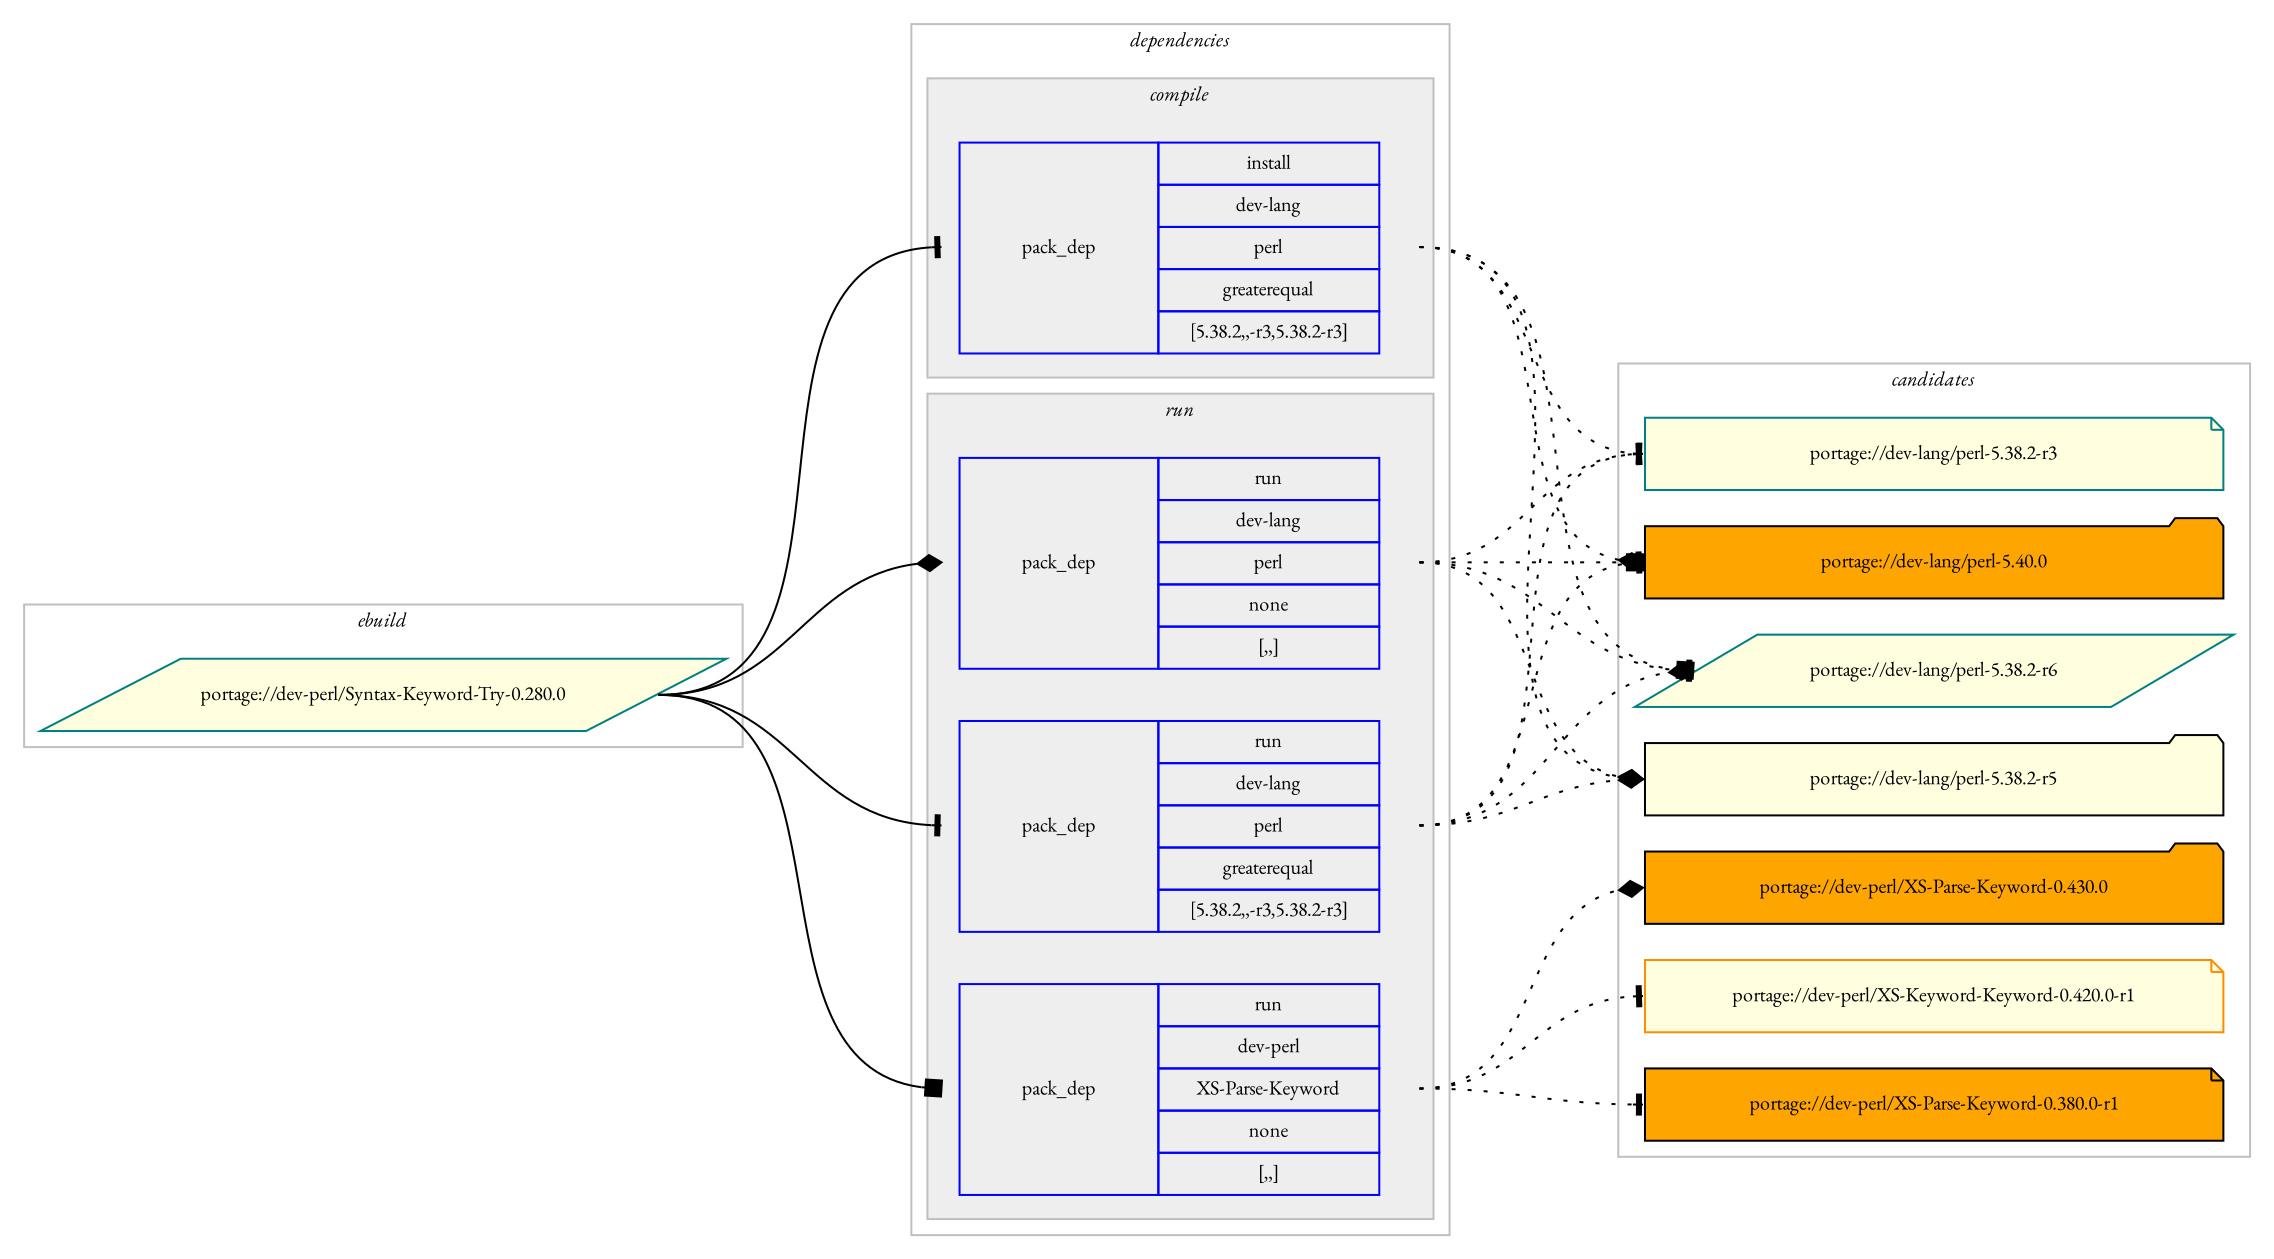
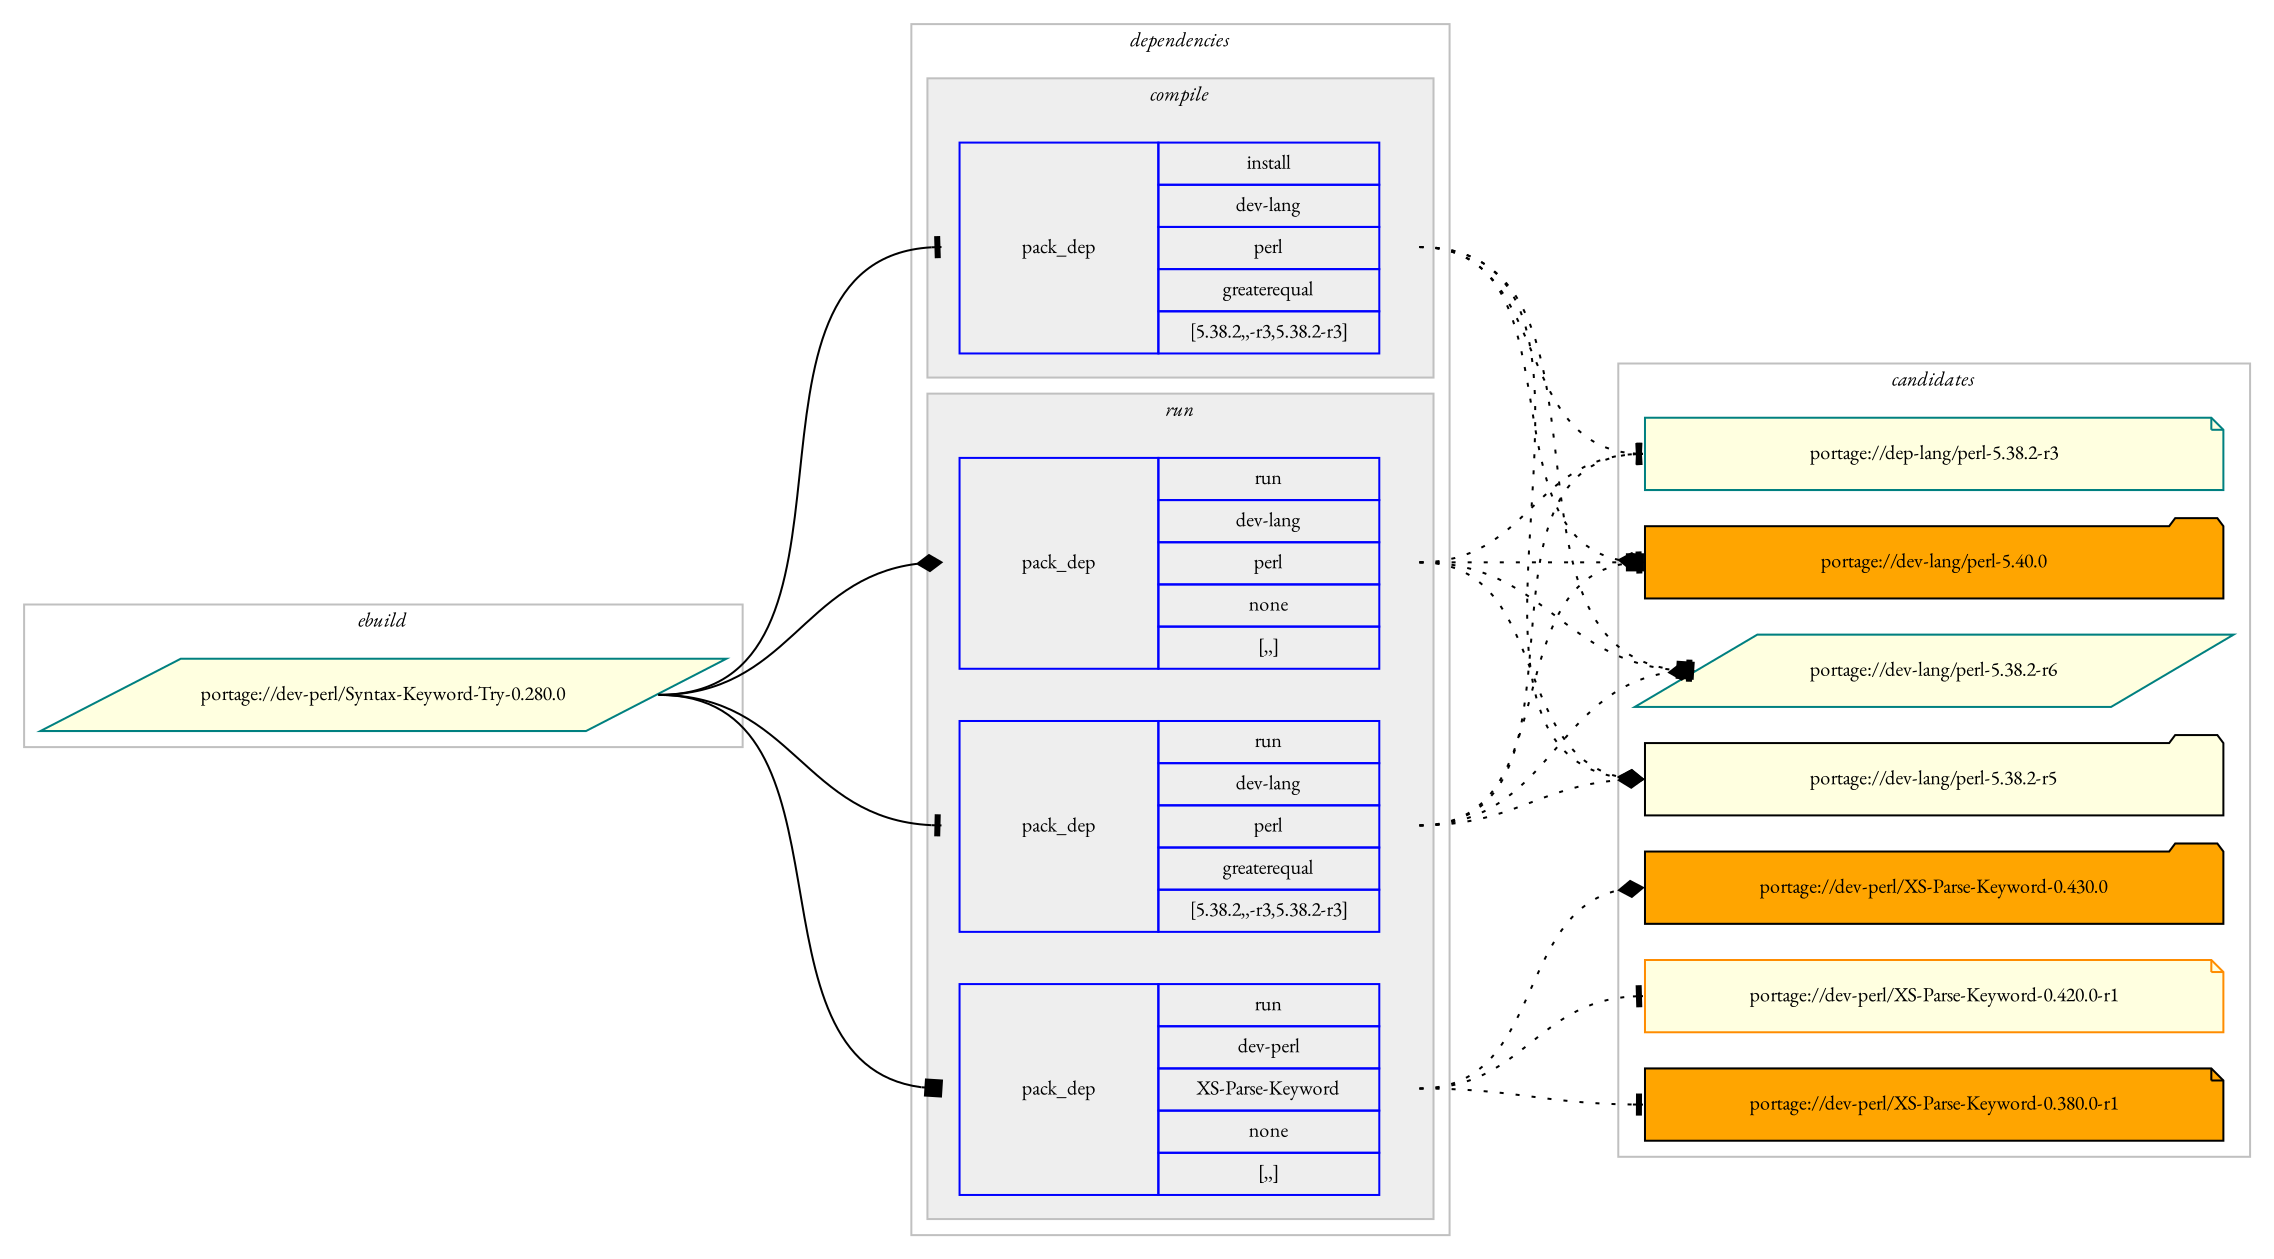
node "portage://dev-lang/perl-5.38.2-r3": label "portage://dev-lang/perl-5.38.2-r3" -> "portage://dep-lang/perl-5.38.2-r3"
node "portage://dev-perl/XS-Keyword-Keyword-0.420.0-r1": label "portage://dev-perl/XS-Keyword-Keyword-0.420.0-r1" -> "portage://dev-perl/XS-Parse-Keyword-0.420.0-r1"
